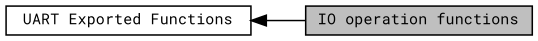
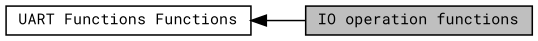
node "UART Exported Functions": label "UART Exported Functions" -> "UART Functions Functions"
